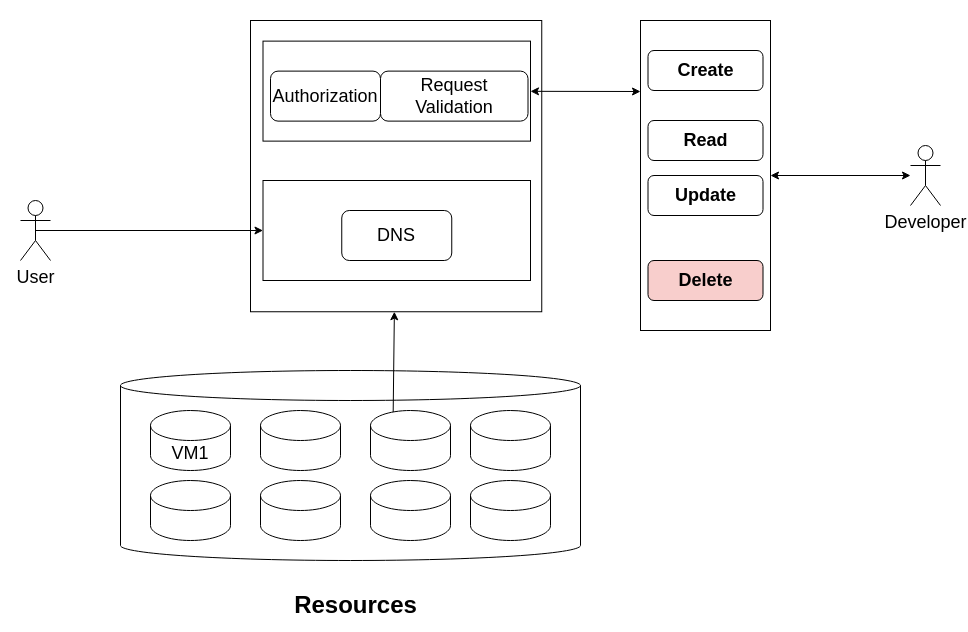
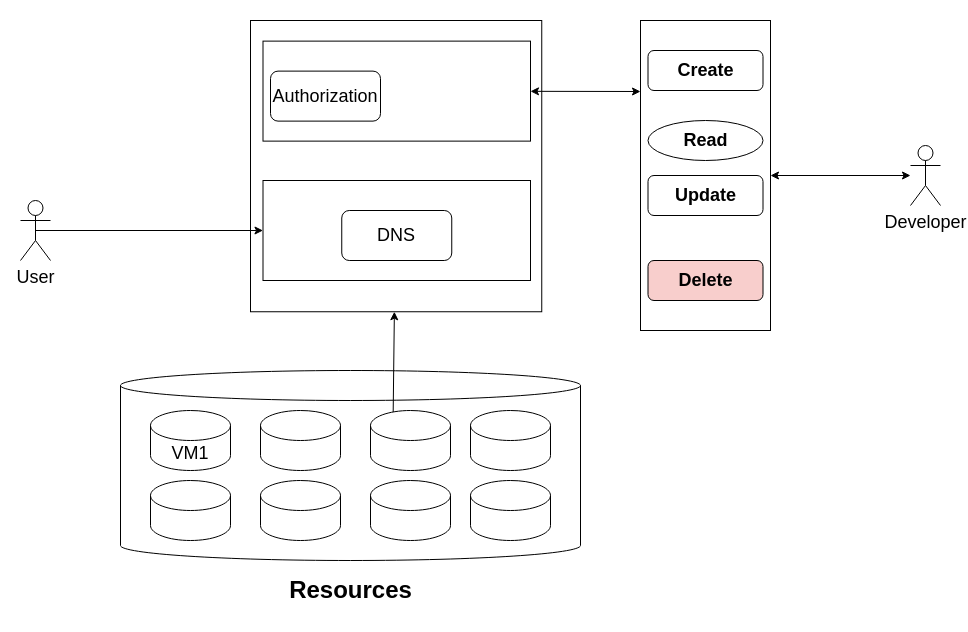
node "Request Validation": removed
node "Read": shape rounded rectangle -> ellipse
node "Resources": moved (356, 606) -> (351, 591)
